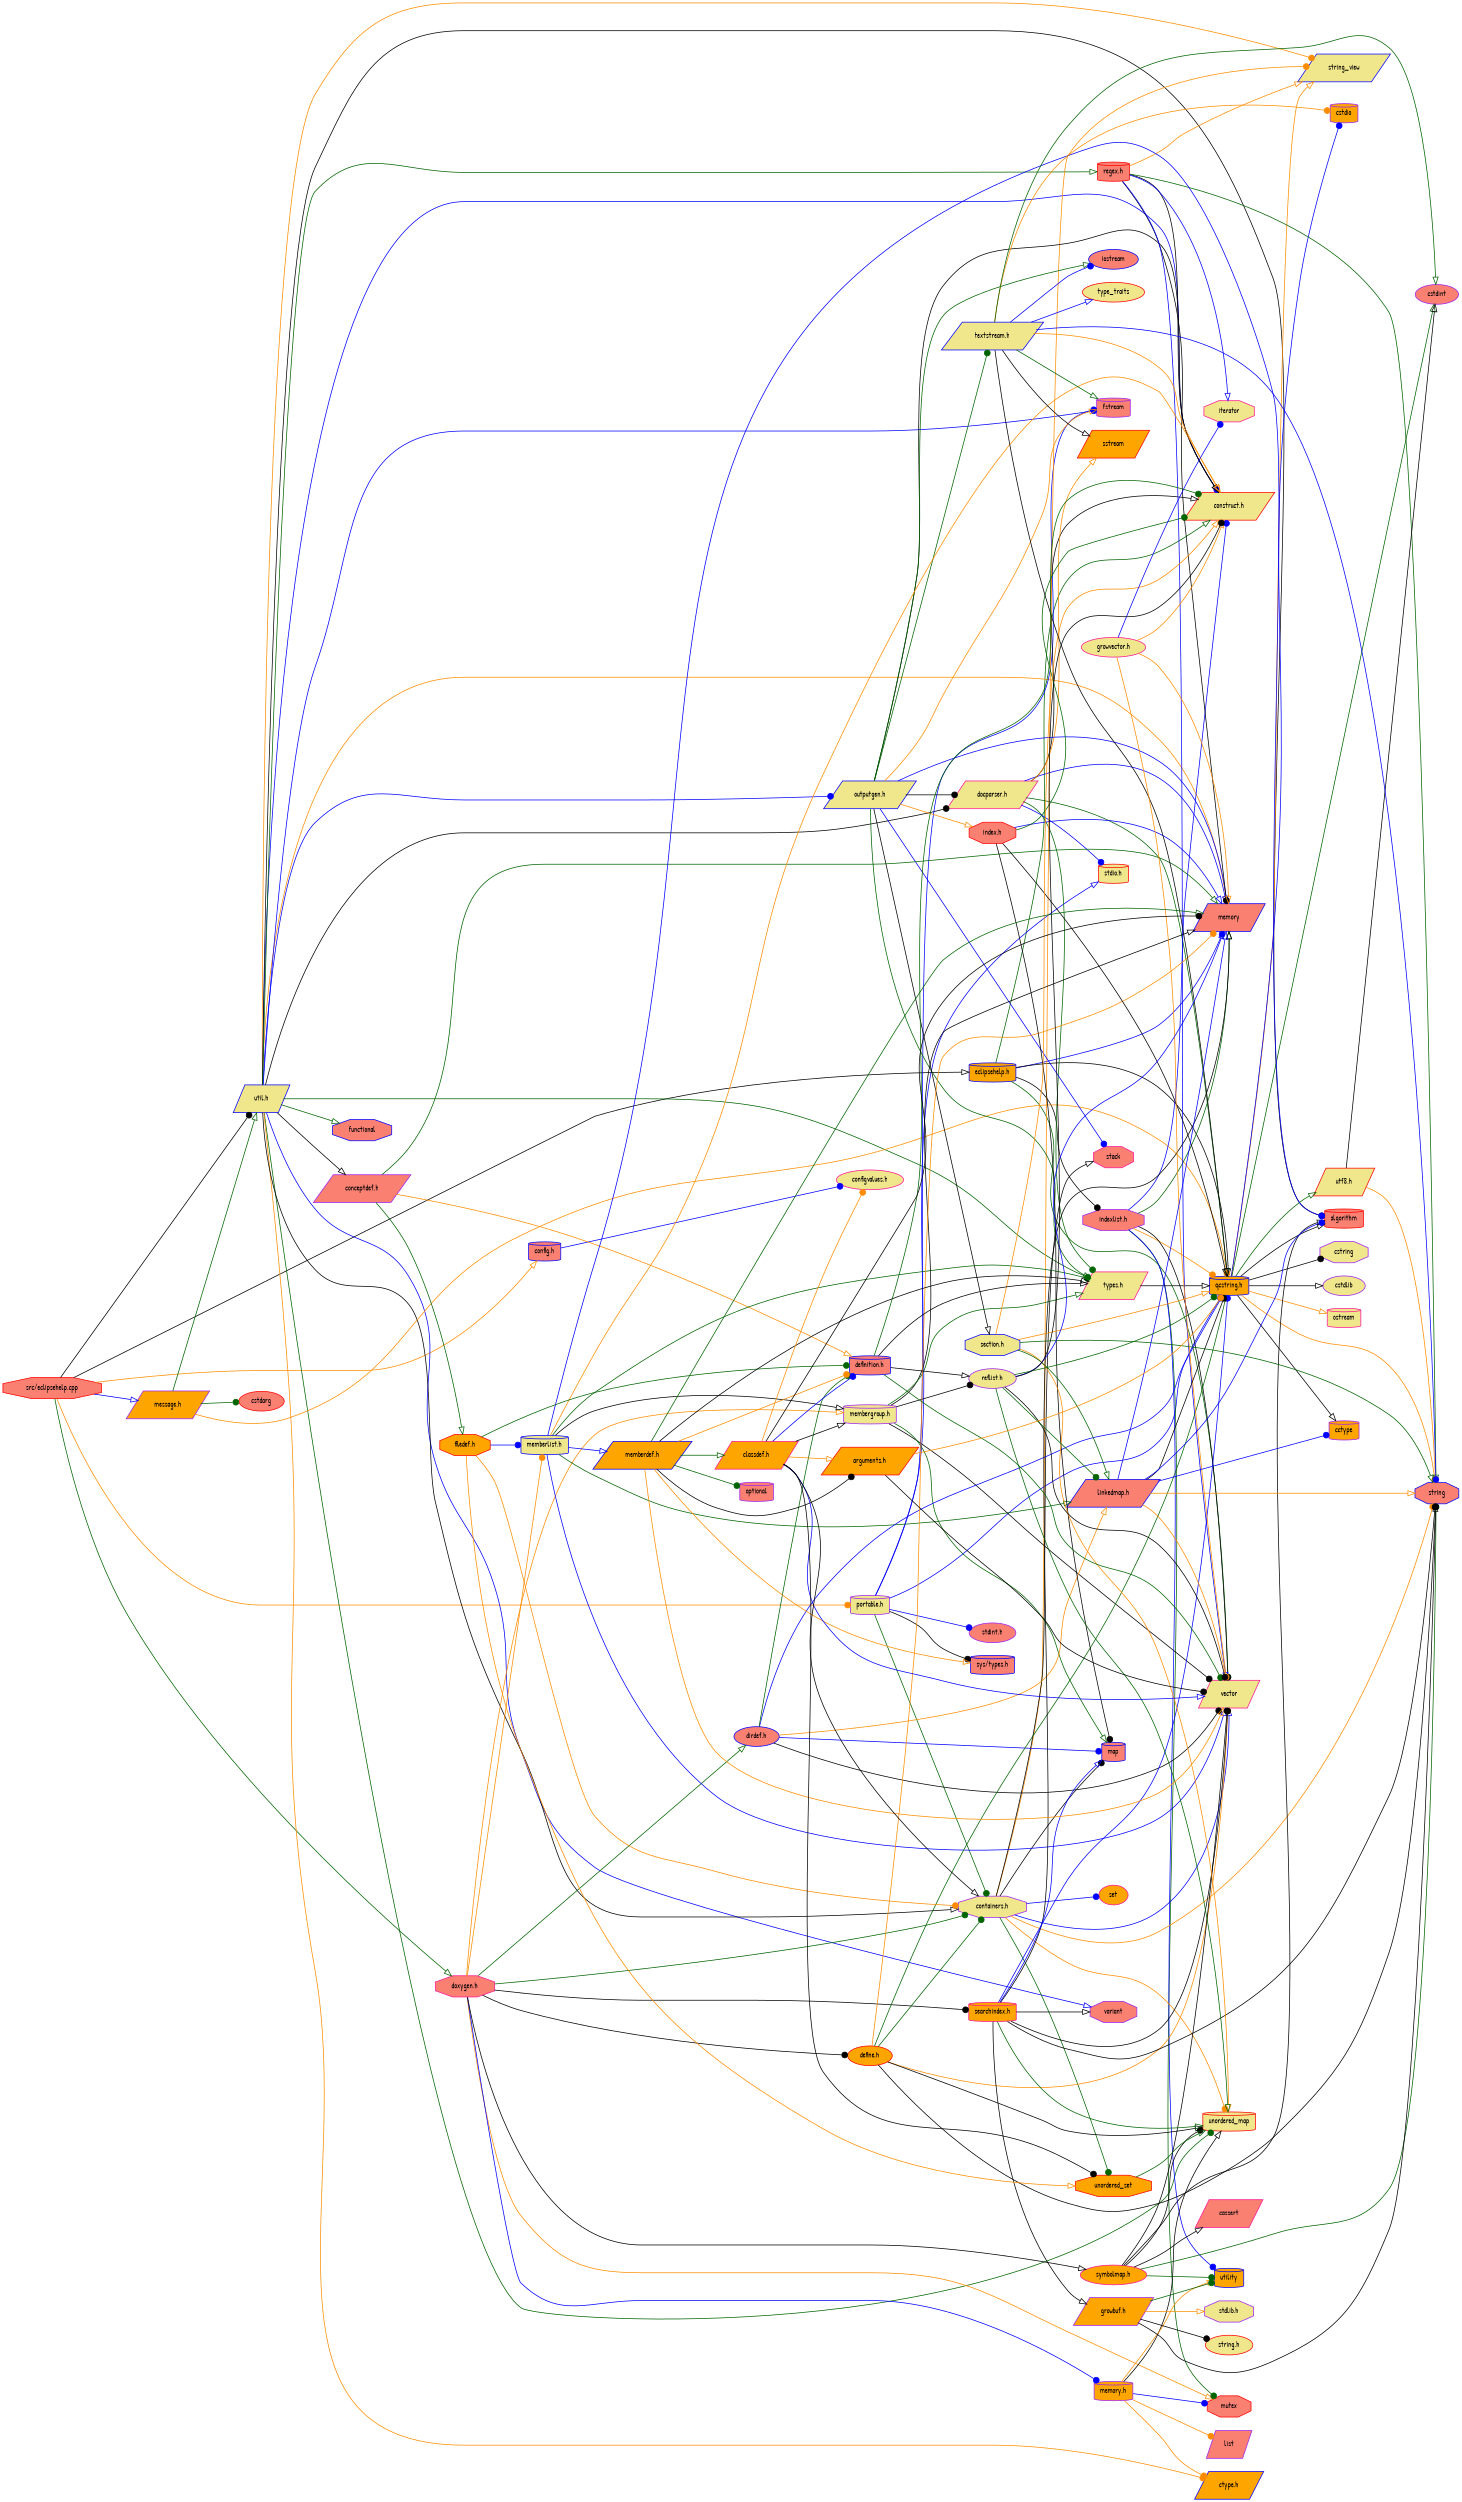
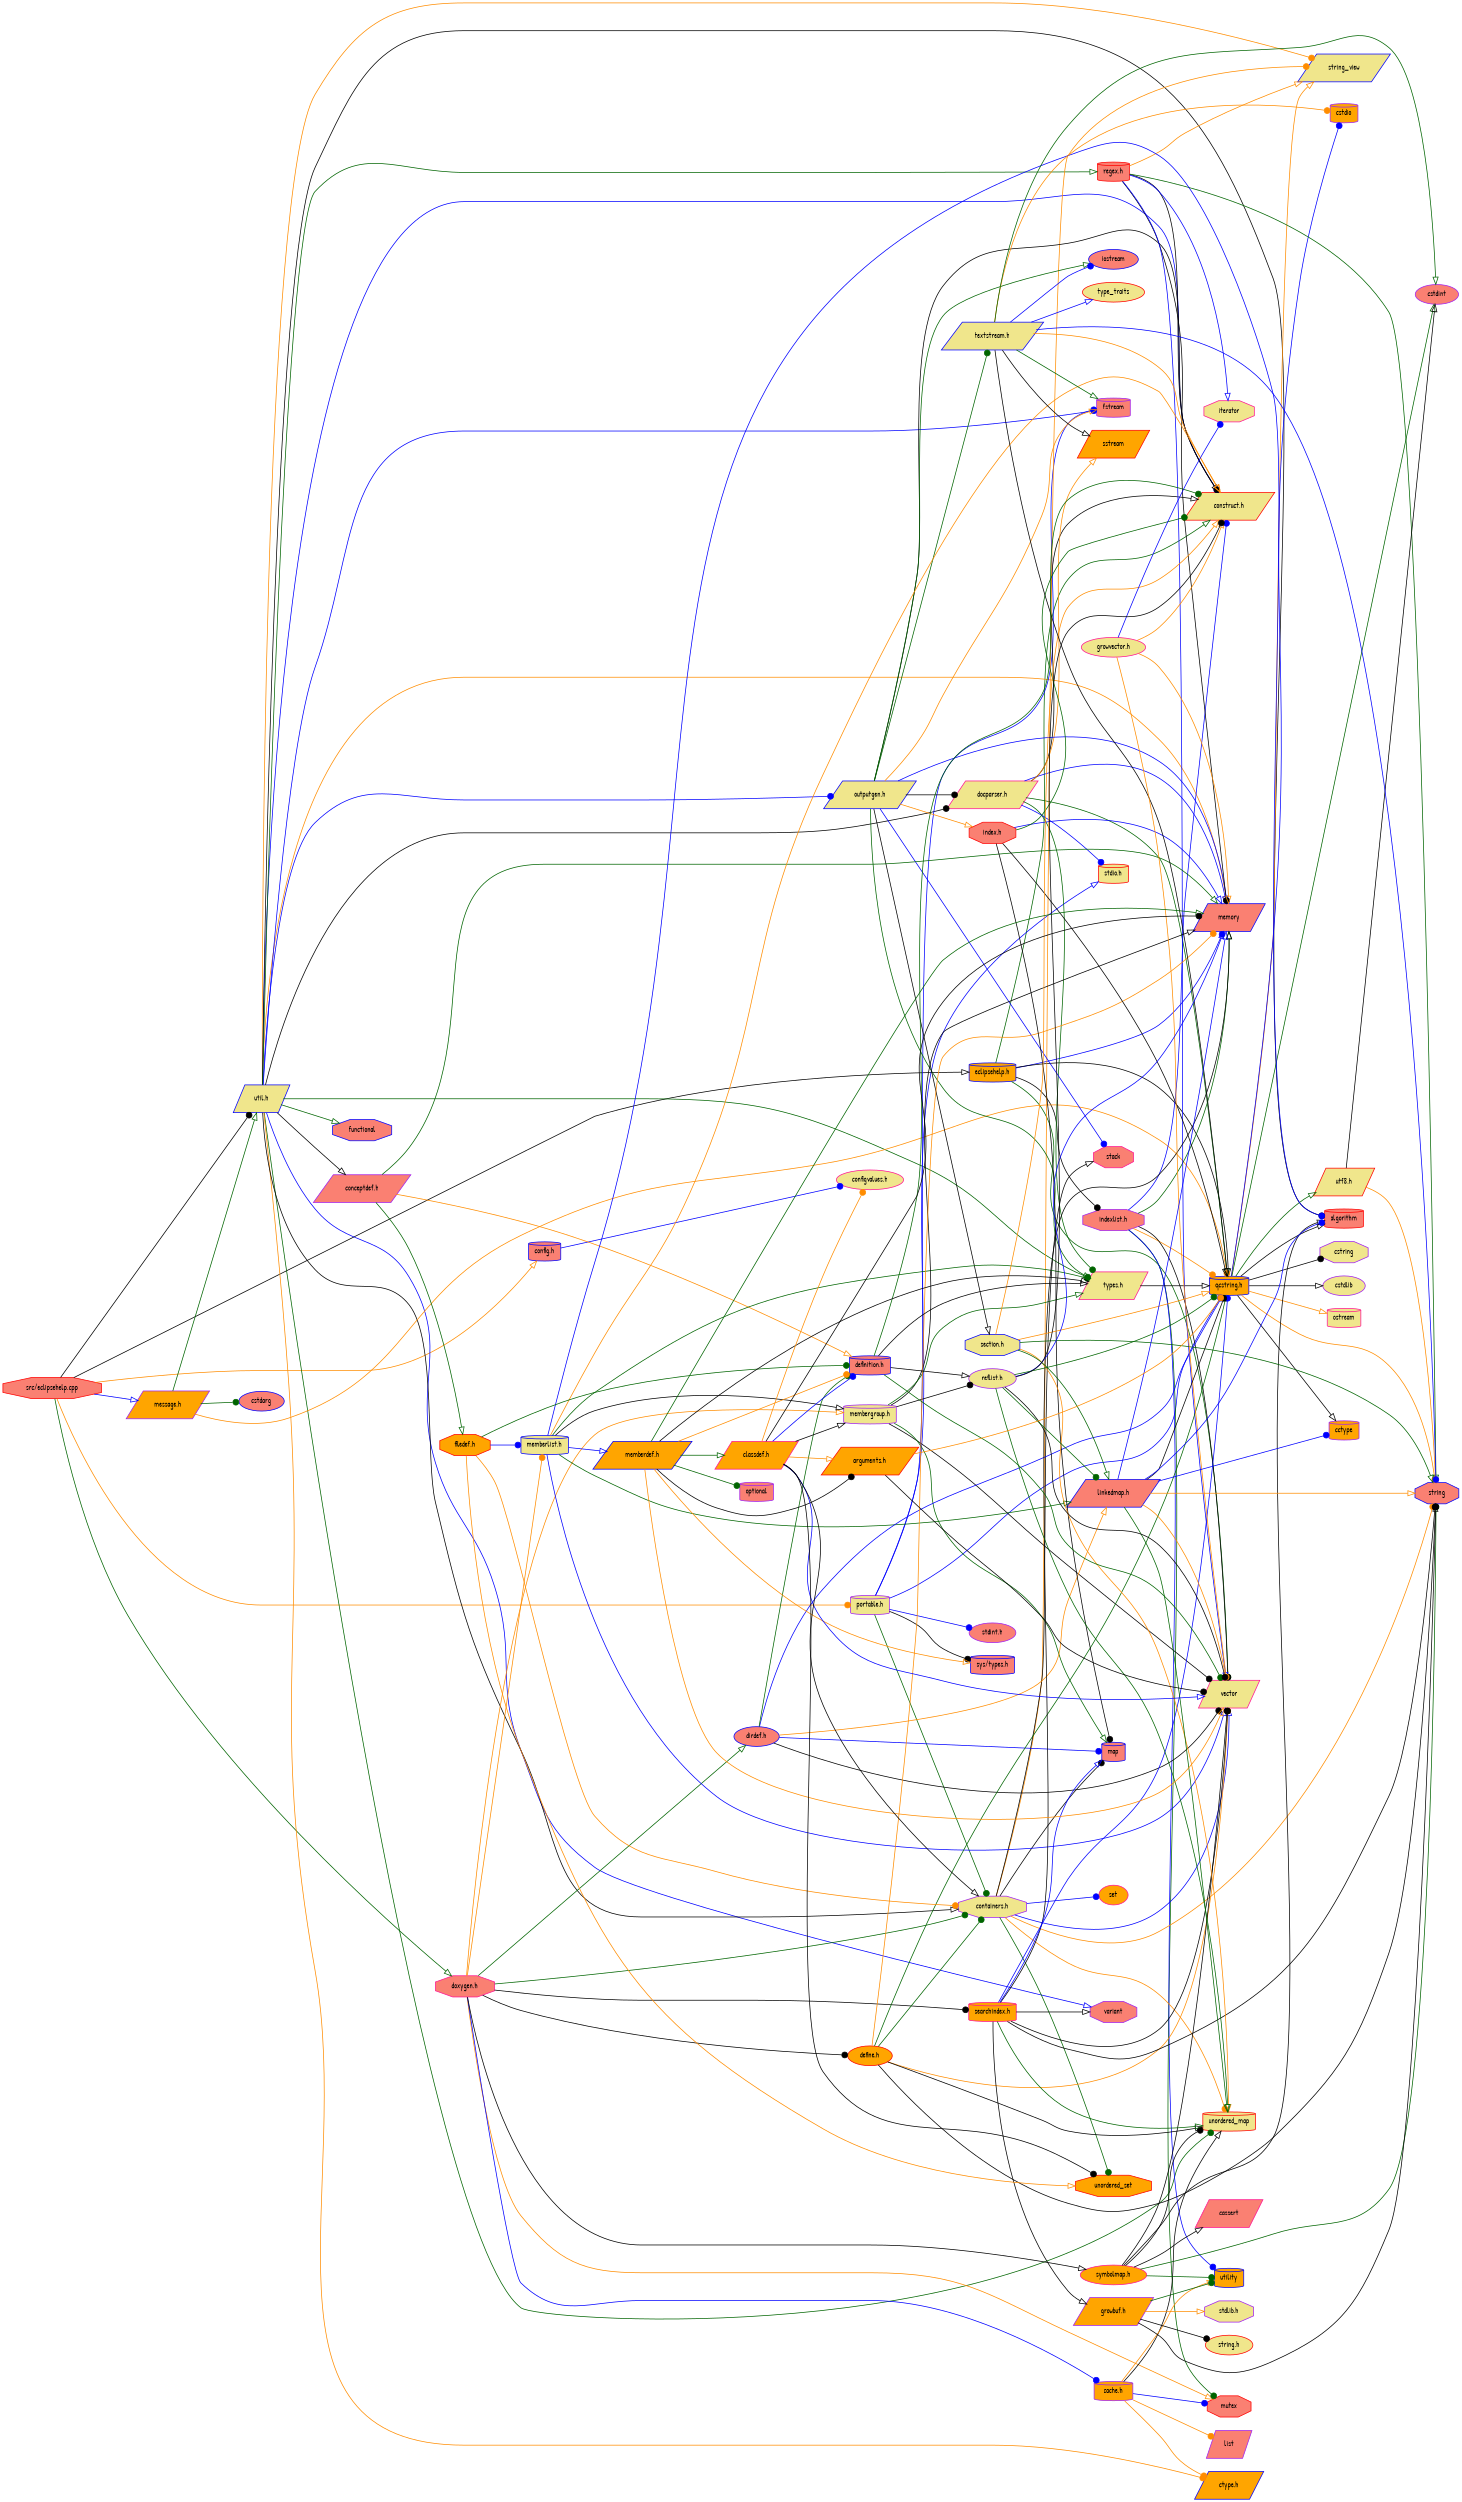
edge "outputgen.h" -> "construct.h": arrowhead onormal -> dot
node "cstdarg": color red -> blue
edge "unordered_set" -> "unordered_map": now "linkedmap.h" -> "unordered_map"
node "memory.h": label "memory.h" -> "cache.h"
